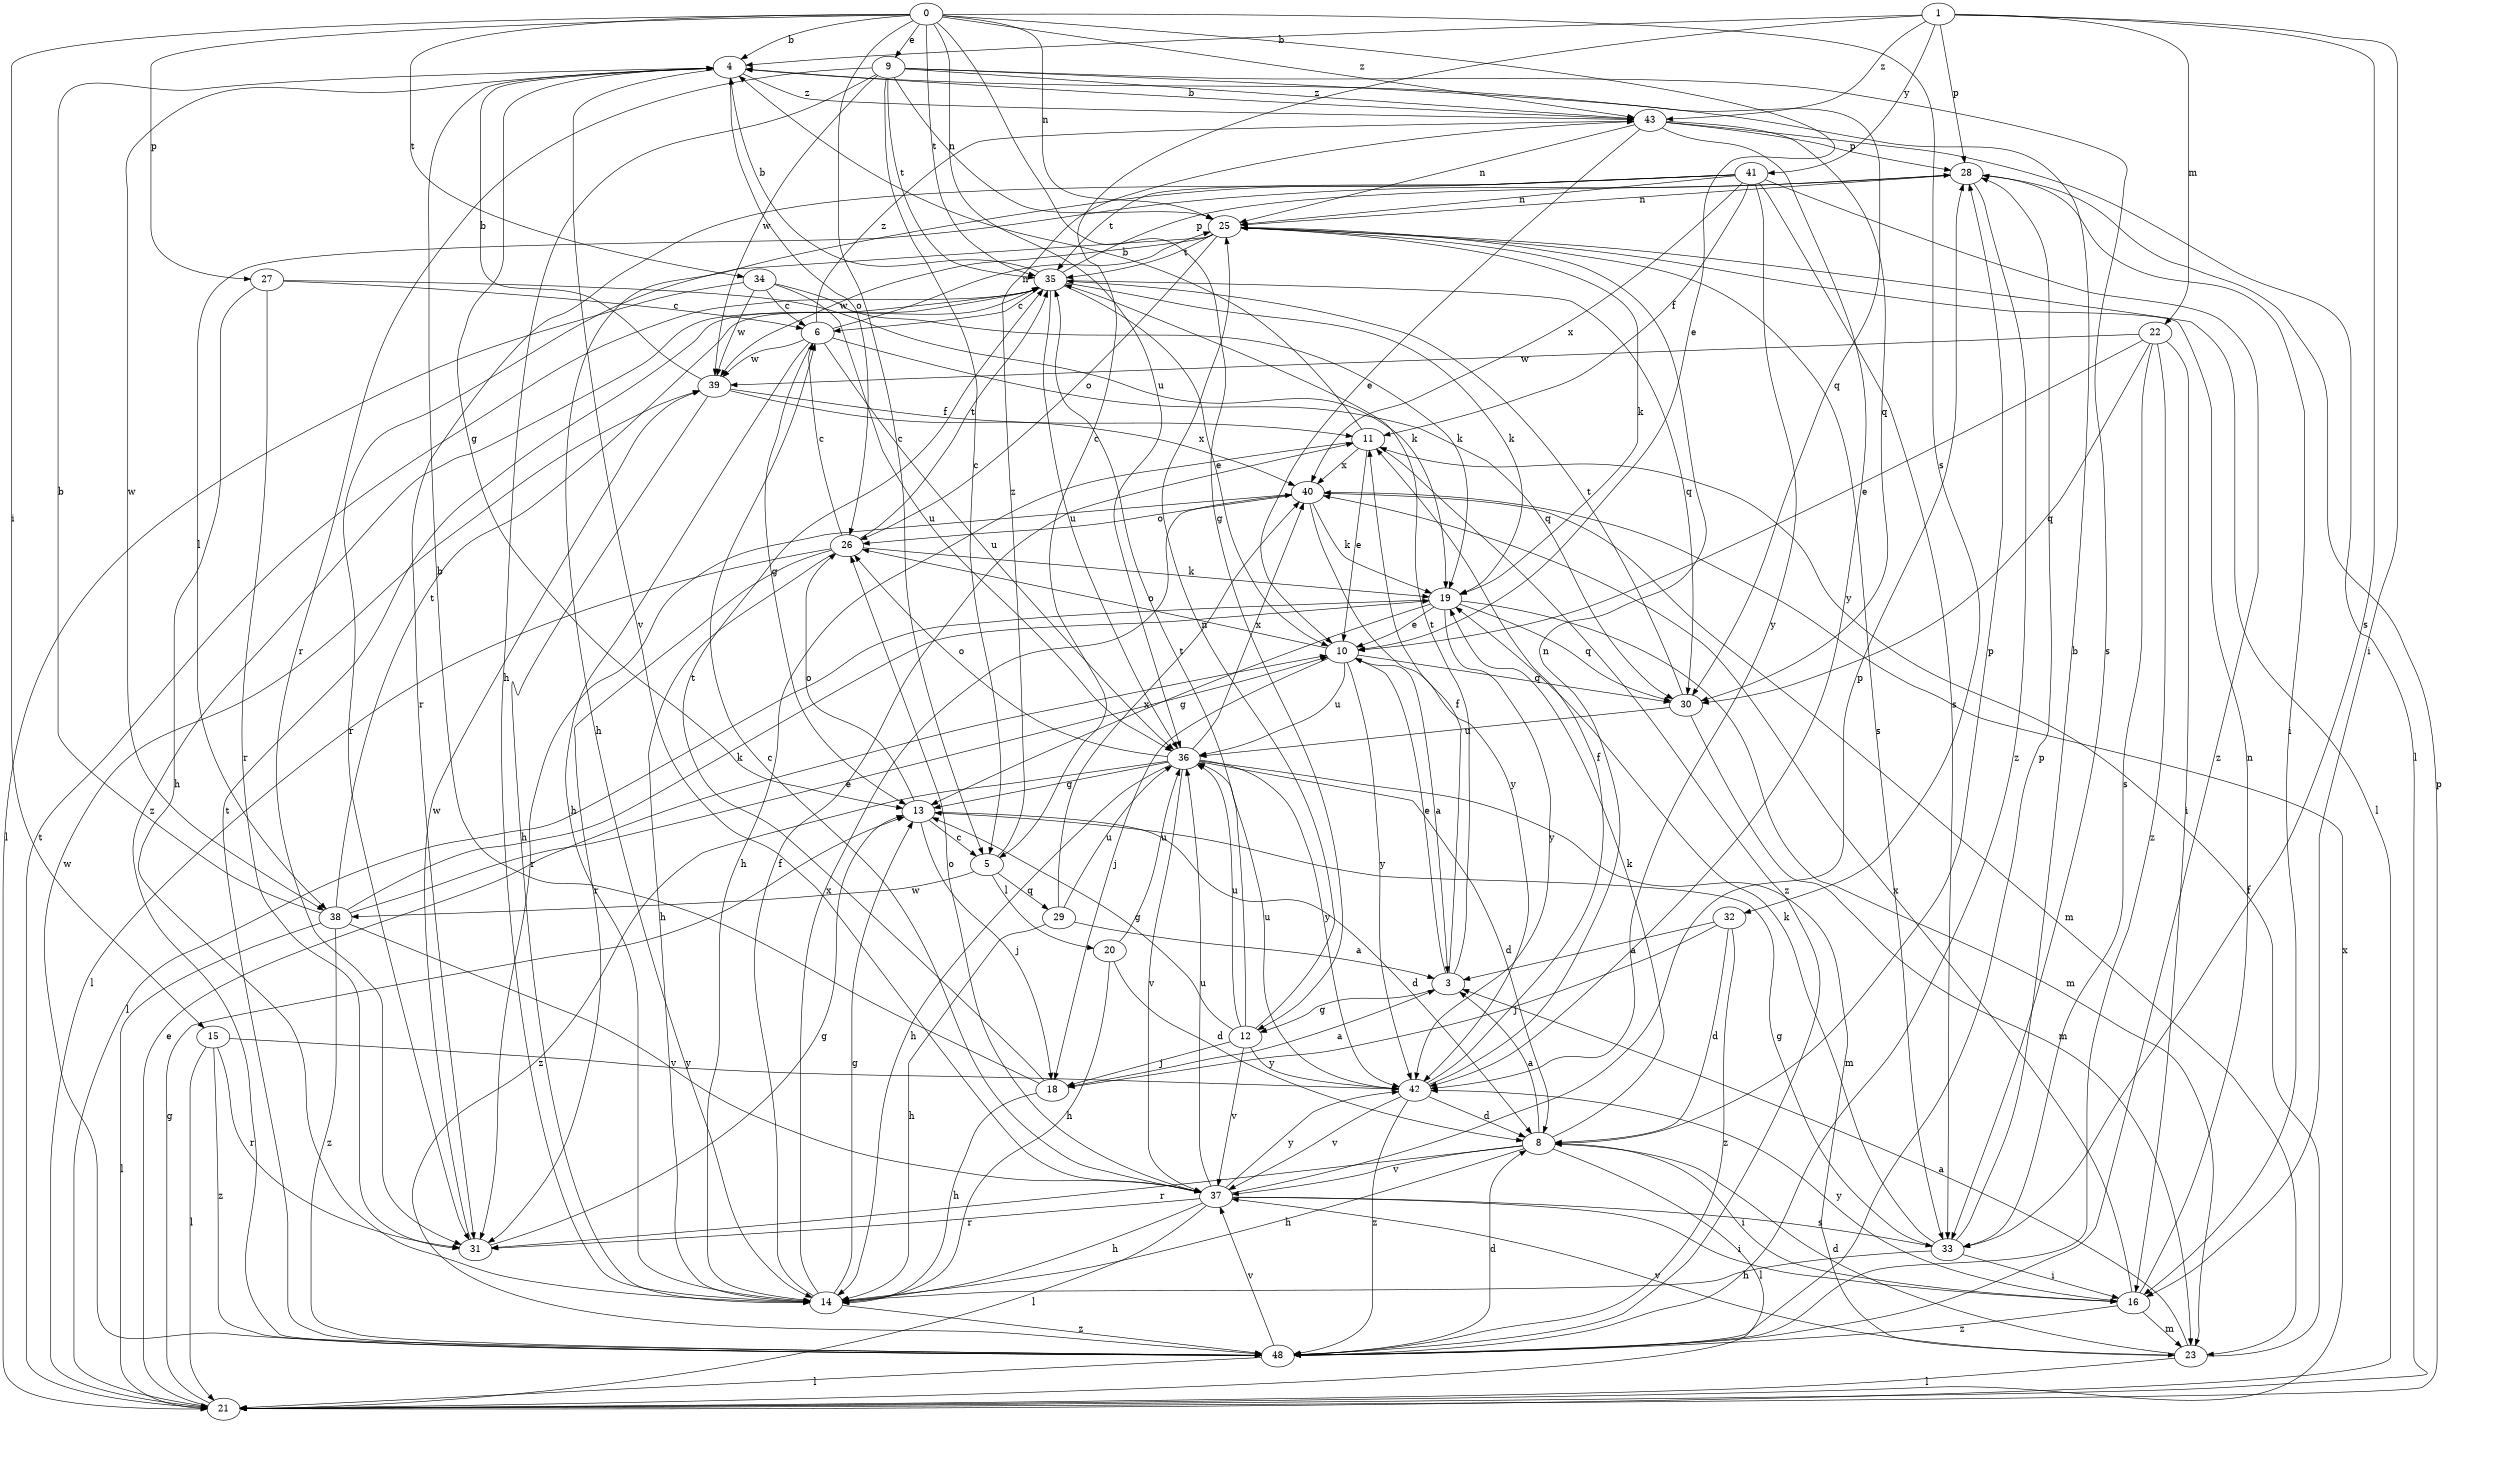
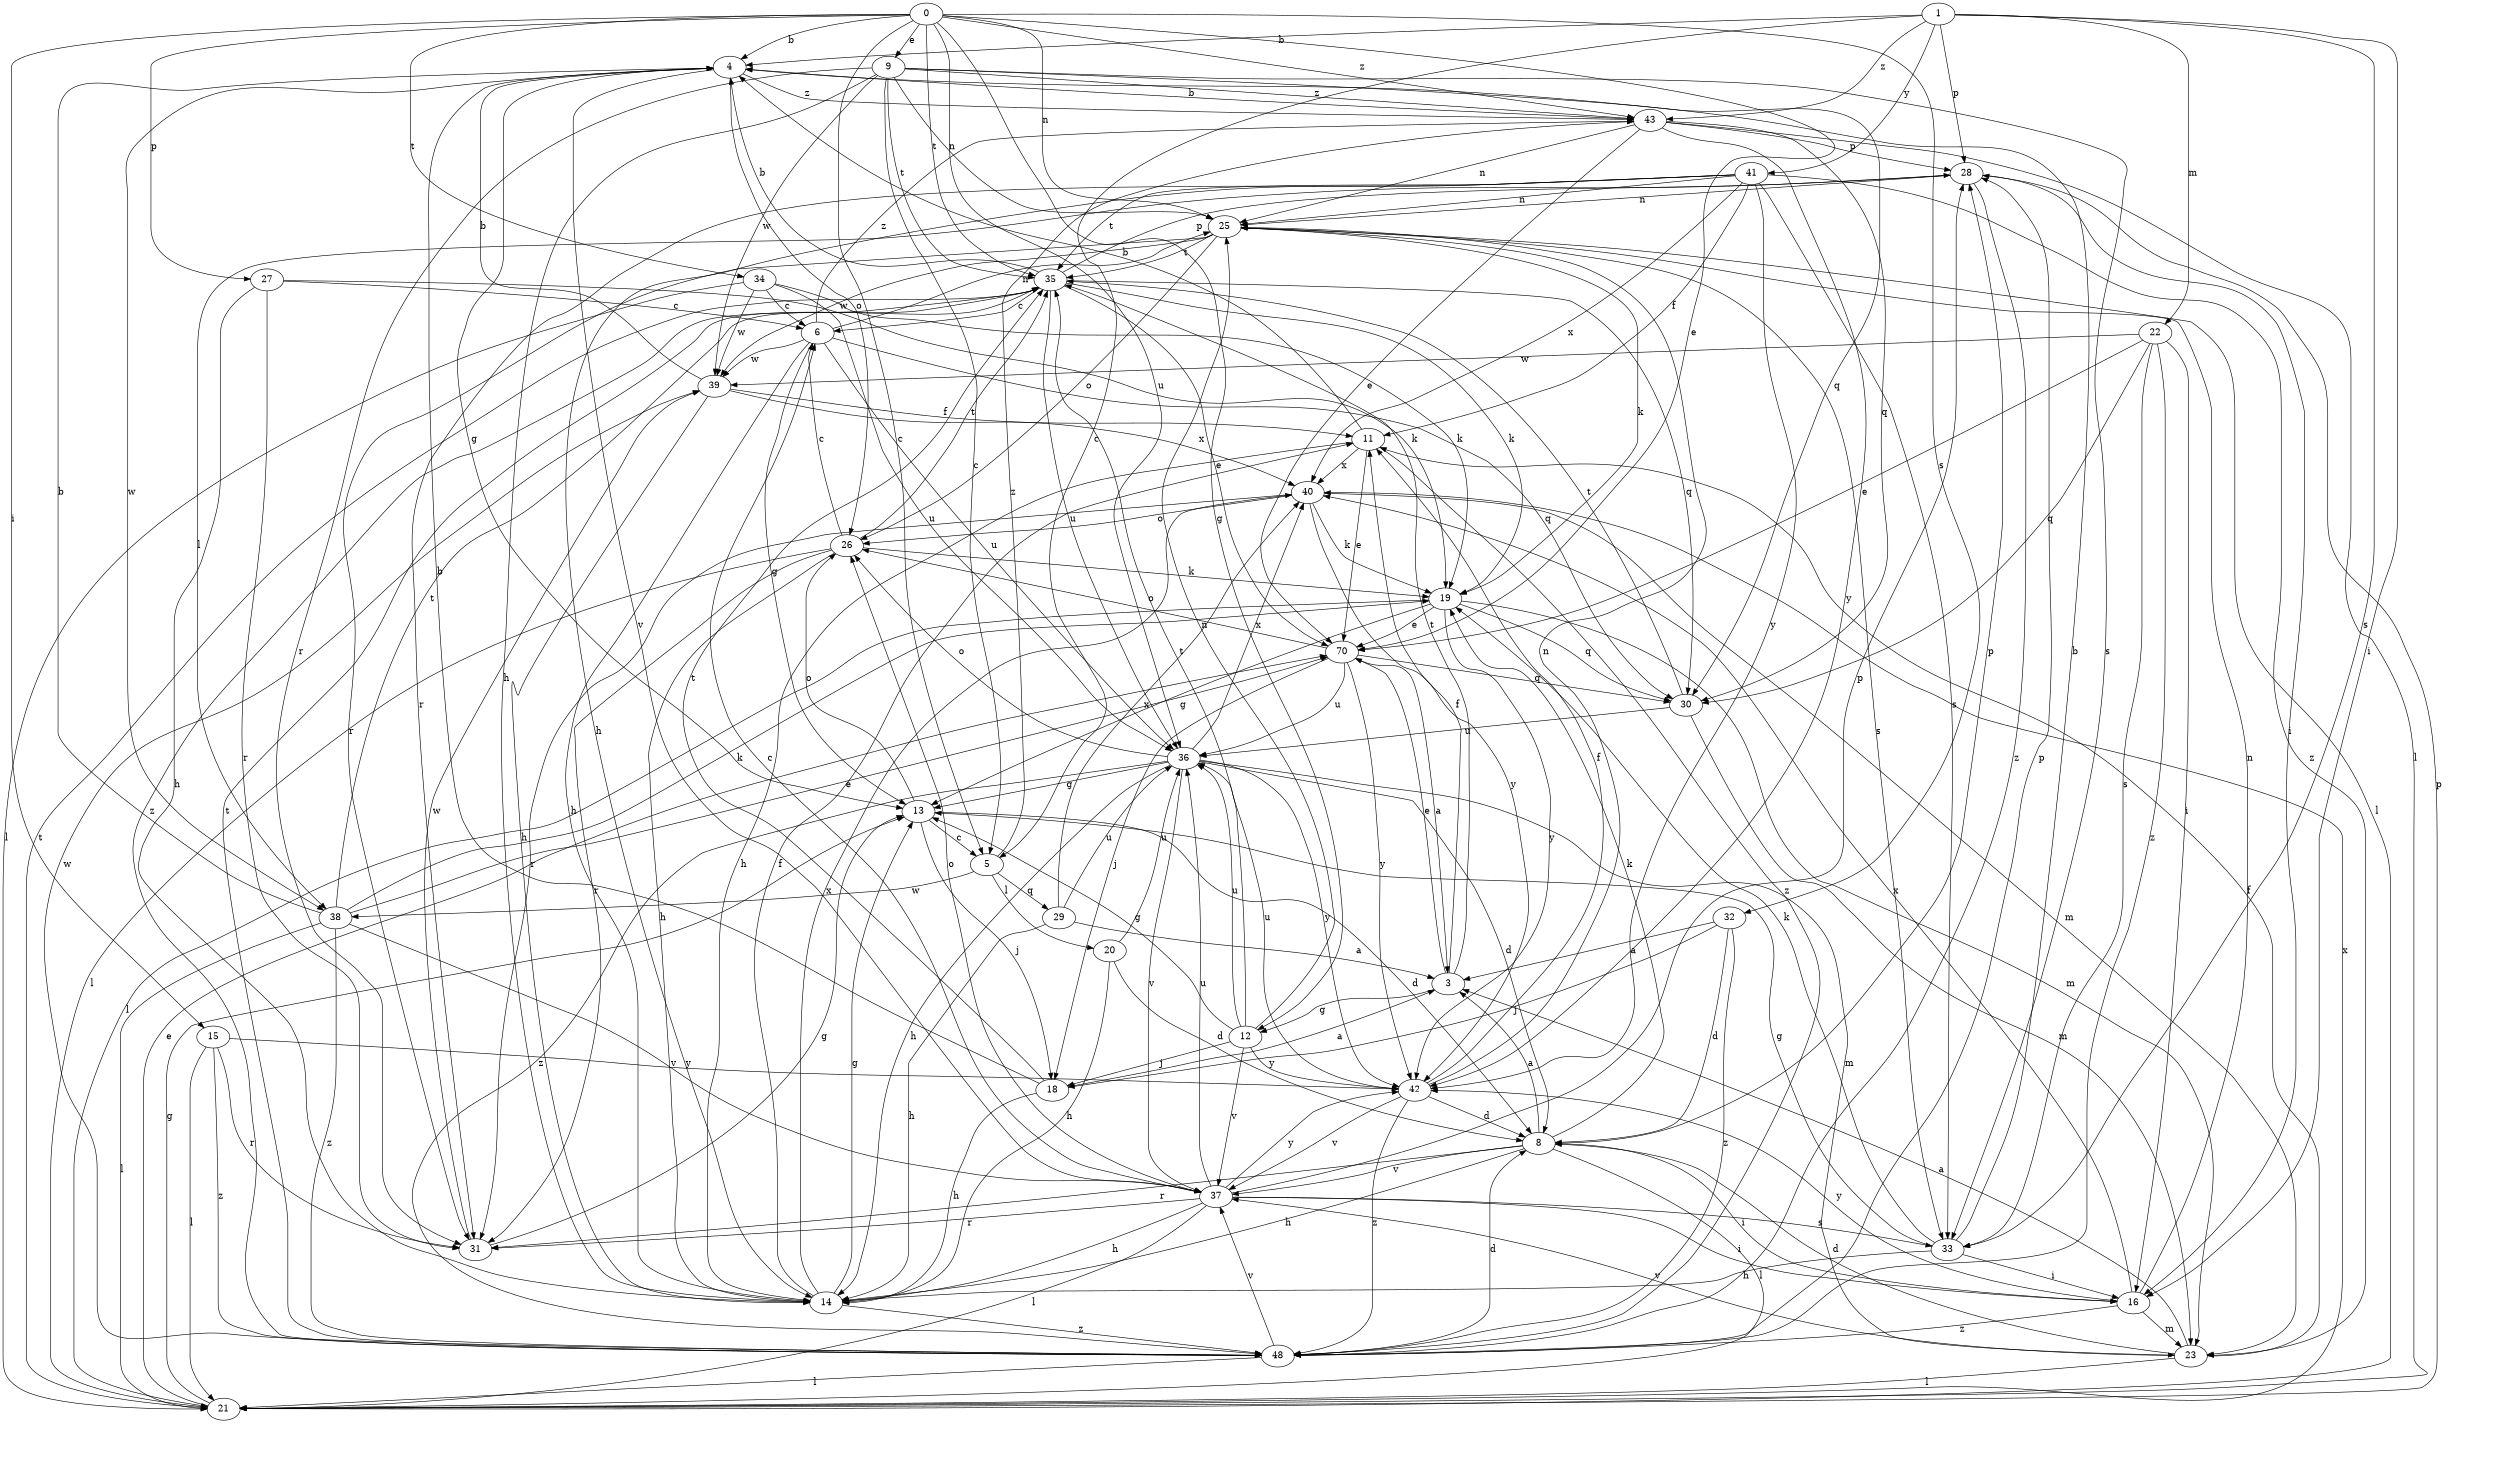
node "10": label "10" -> "70"
edge "41" -> "48": now "41" -> "23"
